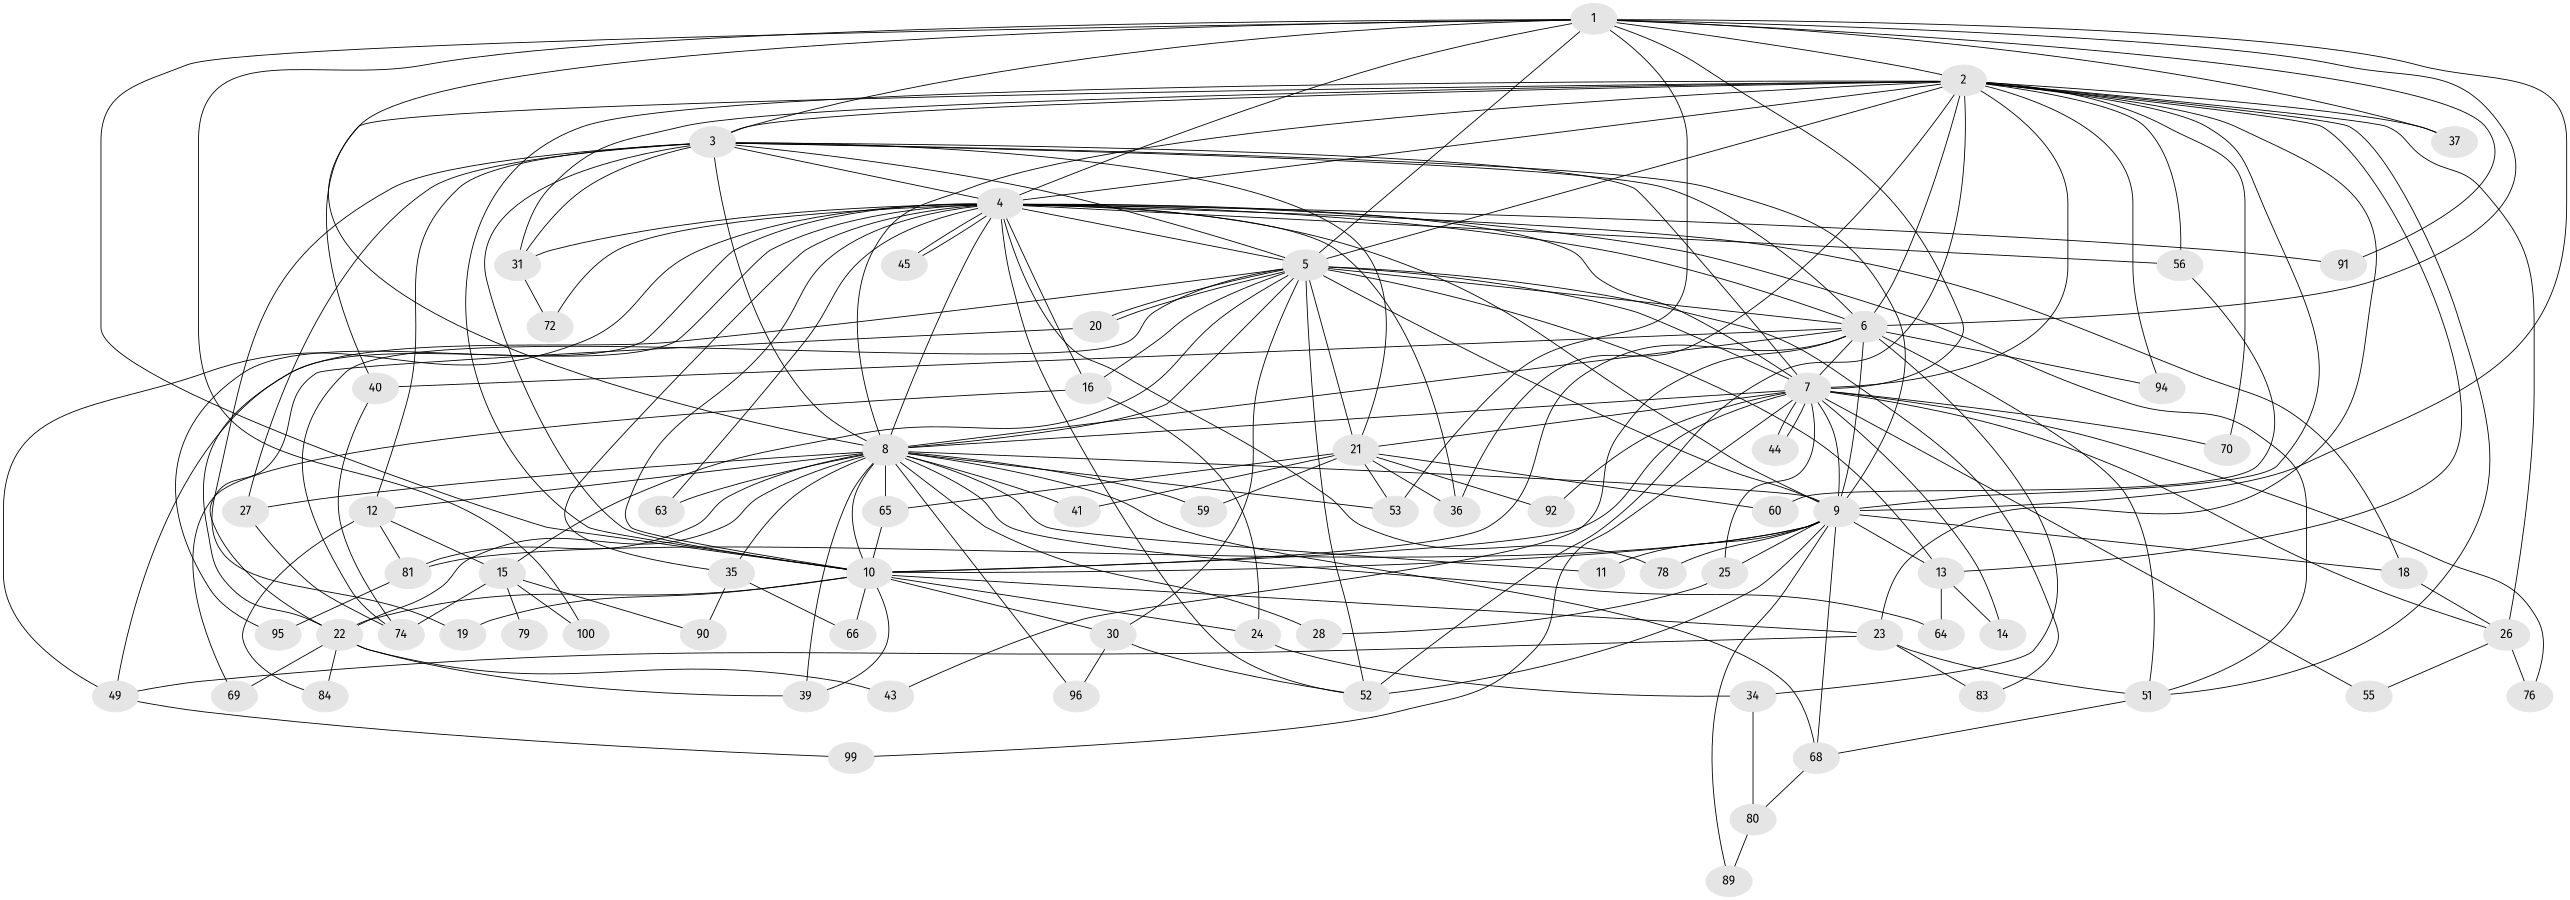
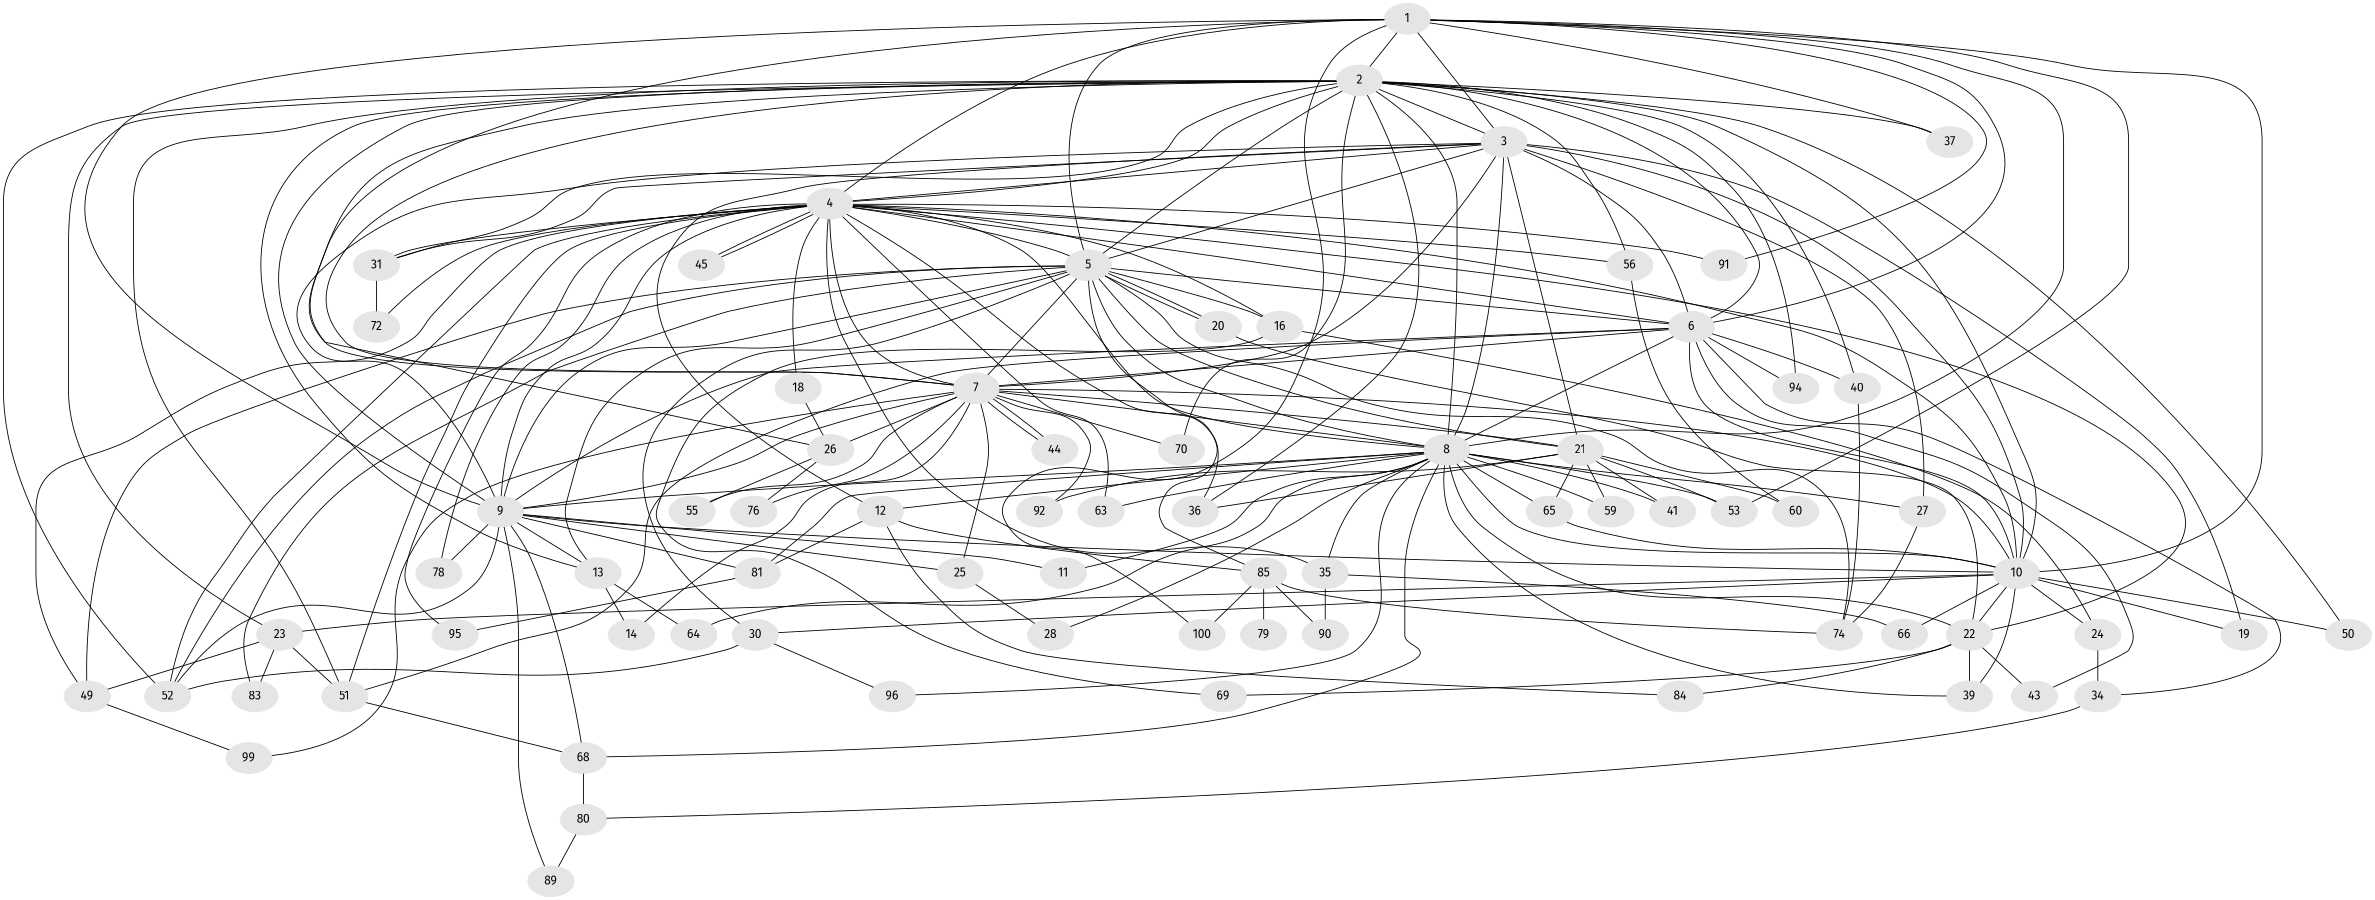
edge "9" -- "18": removed
node "15": label "15" -> "85"
node "50": added
